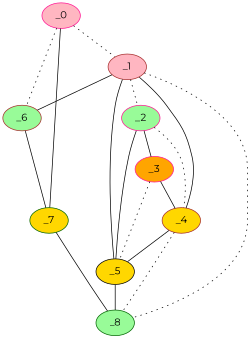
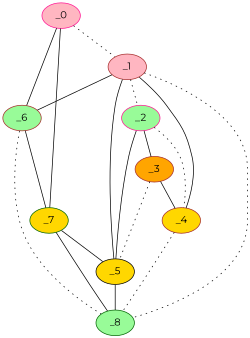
edge "_0" -- "_6": style dotted -> solid
node "_3": color deeppink -> brown
edge "_6" -- "_8": added
edge "_4" -- "_5": now "_7" -- "_5"
